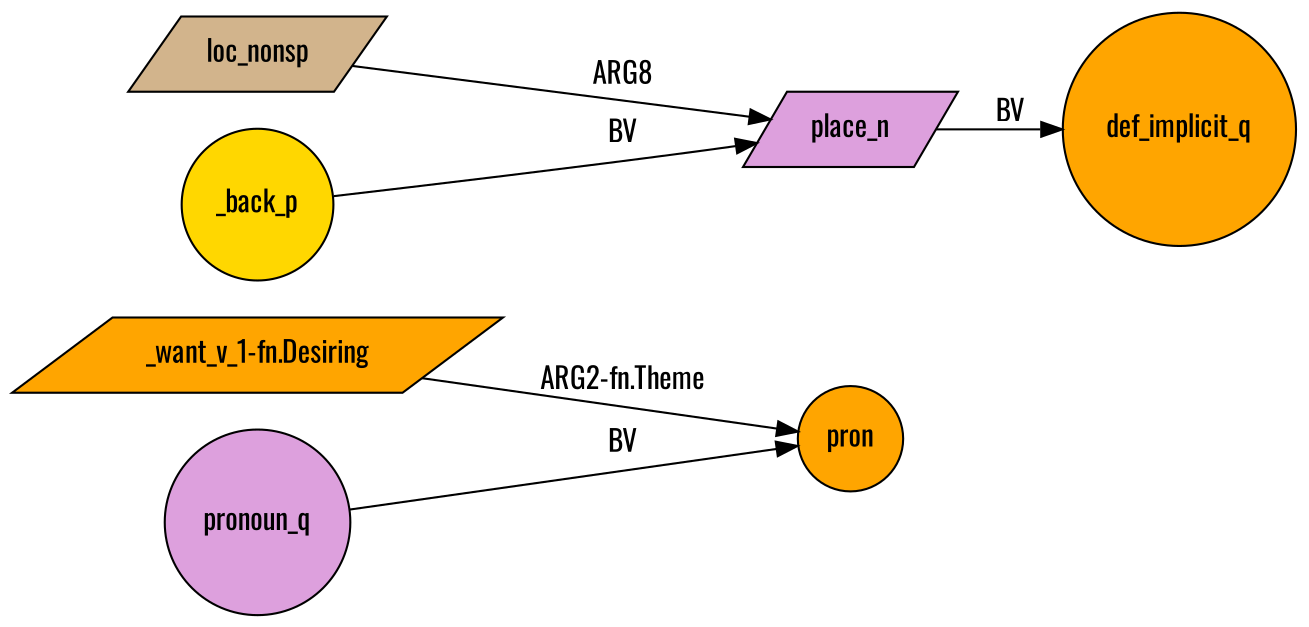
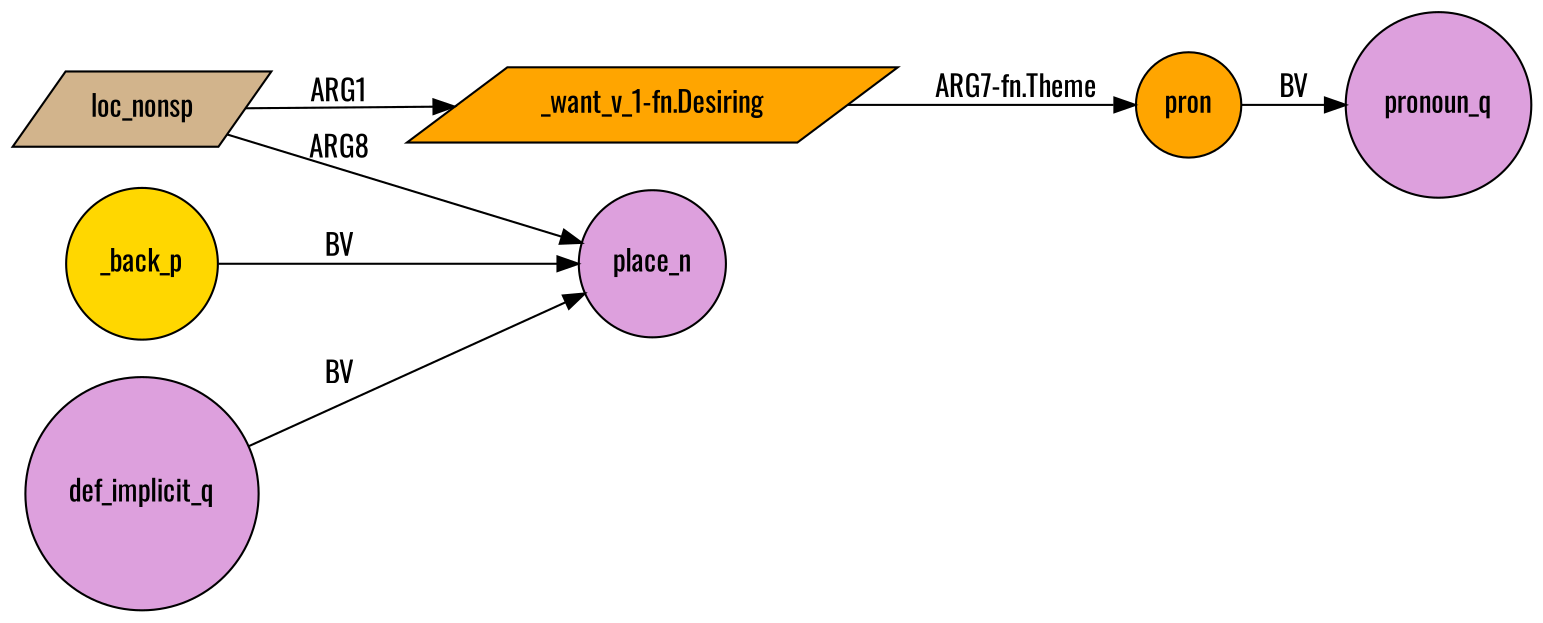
edge "loc_nonsp" -> "_want_v_1-fn.Desiring": added, label "ARG1"
node "place_n": shape parallelogram -> circle
edge "place_n" -> "def_implicit_q": reversed
node "def_implicit_q": fillcolor orange -> plum
edge "_want_v_1-fn.Desiring" -> "pron": label "ARG2-fn.Theme" -> "ARG7-fn.Theme"
edge "pronoun_q" -> "pron": reversed
